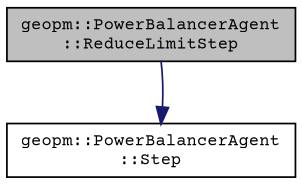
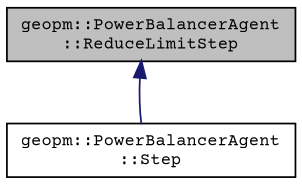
edge "geopm::PowerBalancerAgent ::ReduceLimitStep" -> "geopm::PowerBalancerAgent ::Step": reversed
